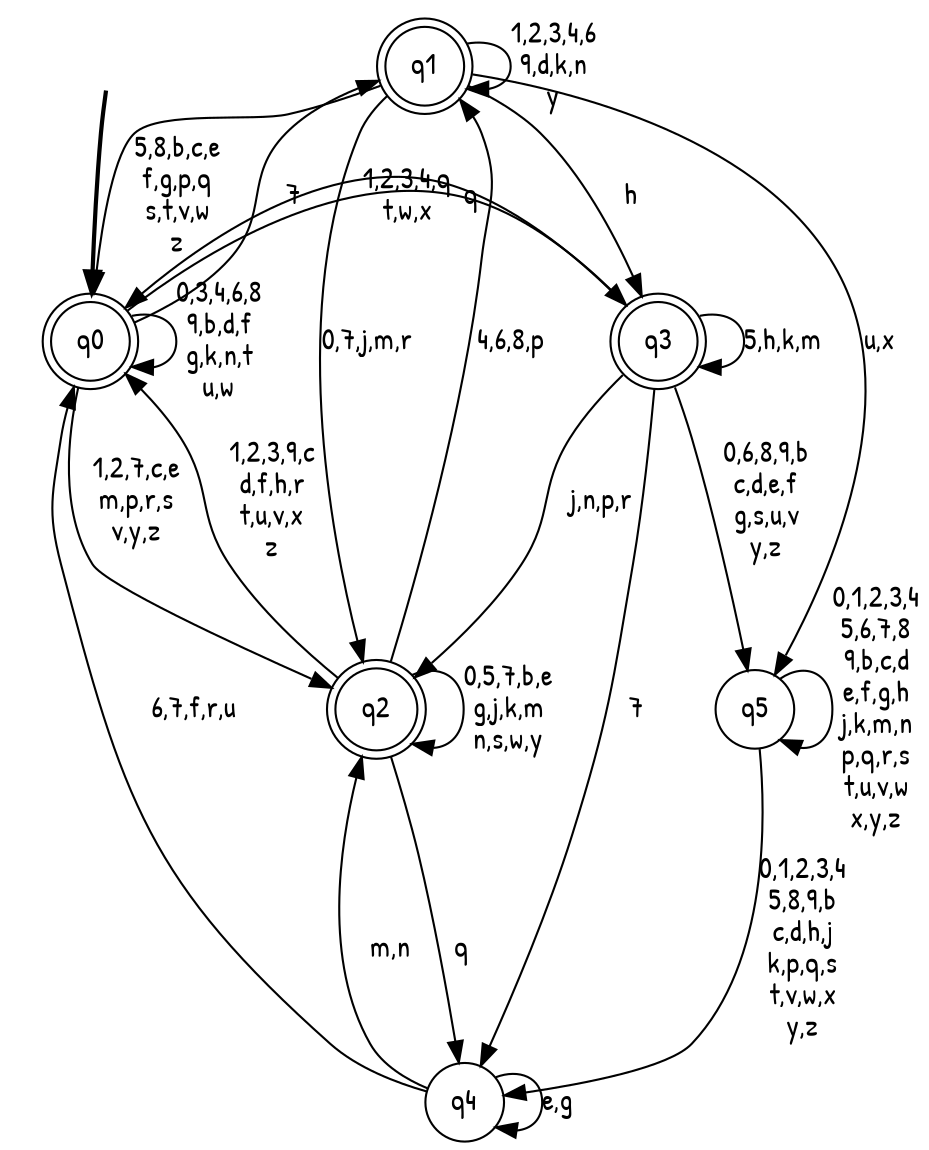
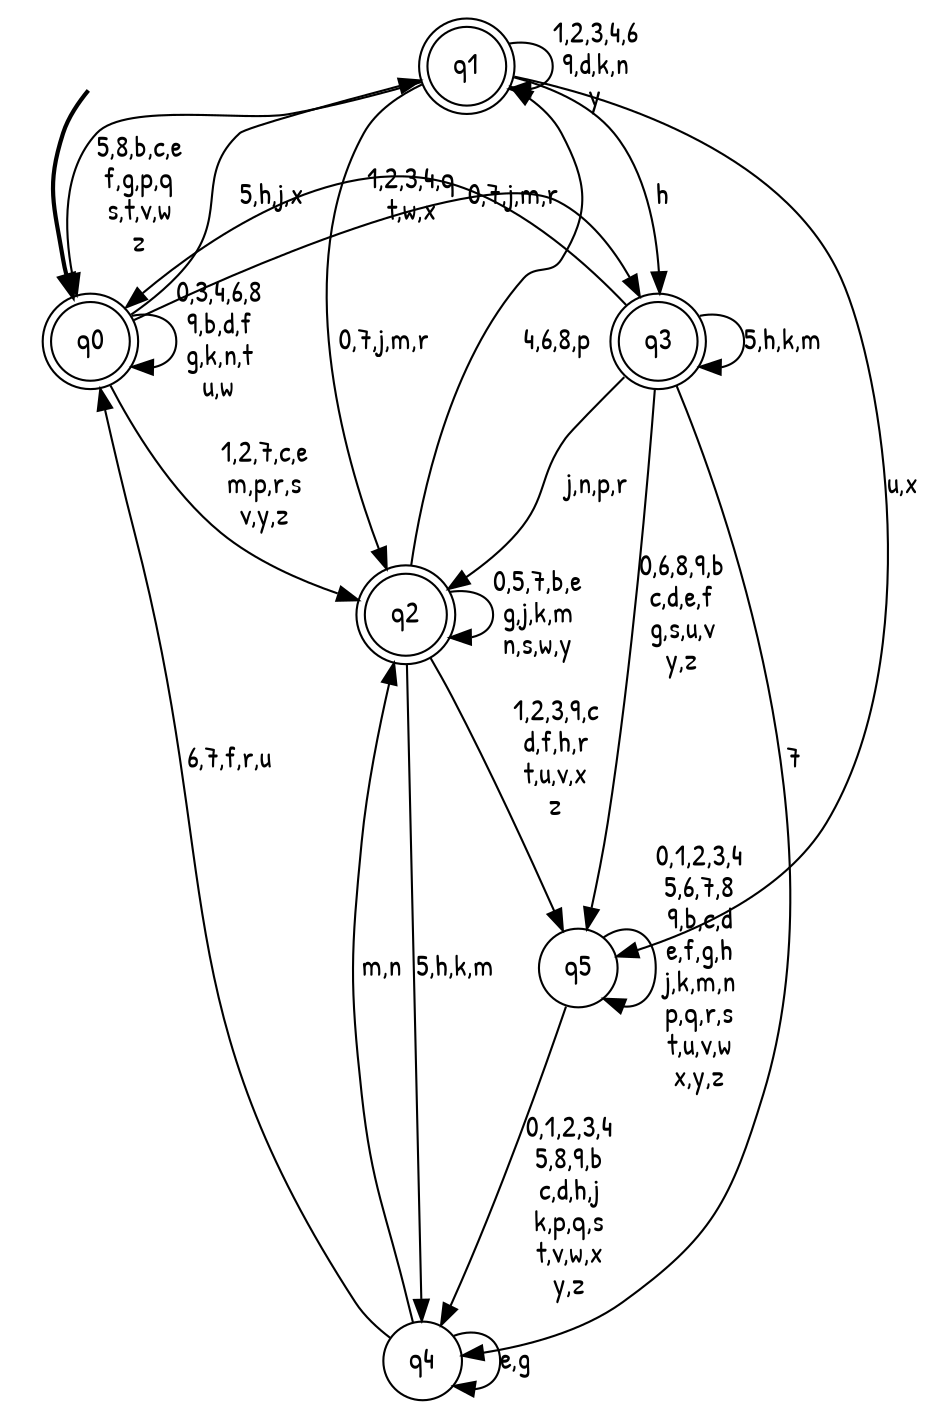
edge "q0" -> "q1": label "7" -> "5,h,j,x"
edge "q0" -> "q3": label "q" -> "0,7,j,m,r"
edge "q2" -> "q0": now "q2" -> "q5"
edge "q2" -> "q4": label "q" -> "5,h,k,m"
